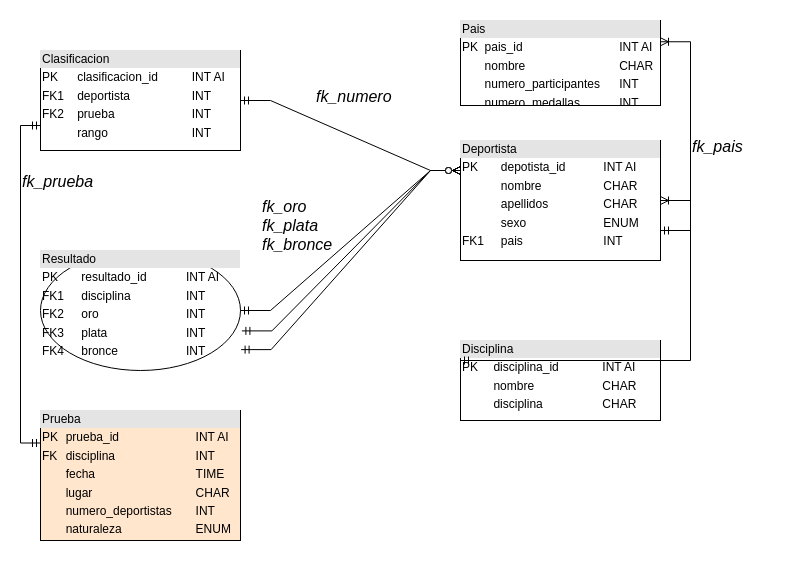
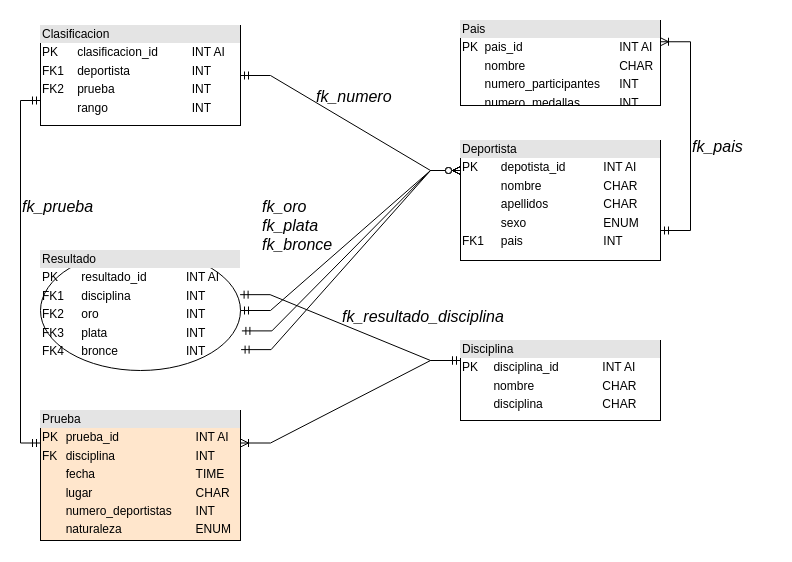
node "Clasificacion PK clasificacion_id INT AI FK1 deportista INT FK2 prueba INT rango INT": moved (141, 101) -> (141, 76)
node "fk_prueba": moved (61, 186) -> (61, 211)
edge "Resultado PK resultado_id INT AI FK1 disciplina INT FK2 oro INT FK3 plata INT FK4 bronce INT" -- "Disciplina PK disciplina_id INT AI nombre CHAR disciplina CHAR": added
node "fk_resultado_disciplina": added
edge "Deportista PK depotista_id INT AI nombre CHAR apellidos CHAR sexo ENUM FK1 pais INT" -- "Disciplina PK disciplina_id INT AI nombre CHAR disciplina CHAR": now "Prueba PK prueba_id INT AI FK disciplina INT fecha TIME lugar CHAR numero_deportistas INT naturaleza ENUM" -- "Disciplina PK disciplina_id INT AI nombre CHAR disciplina CHAR"
